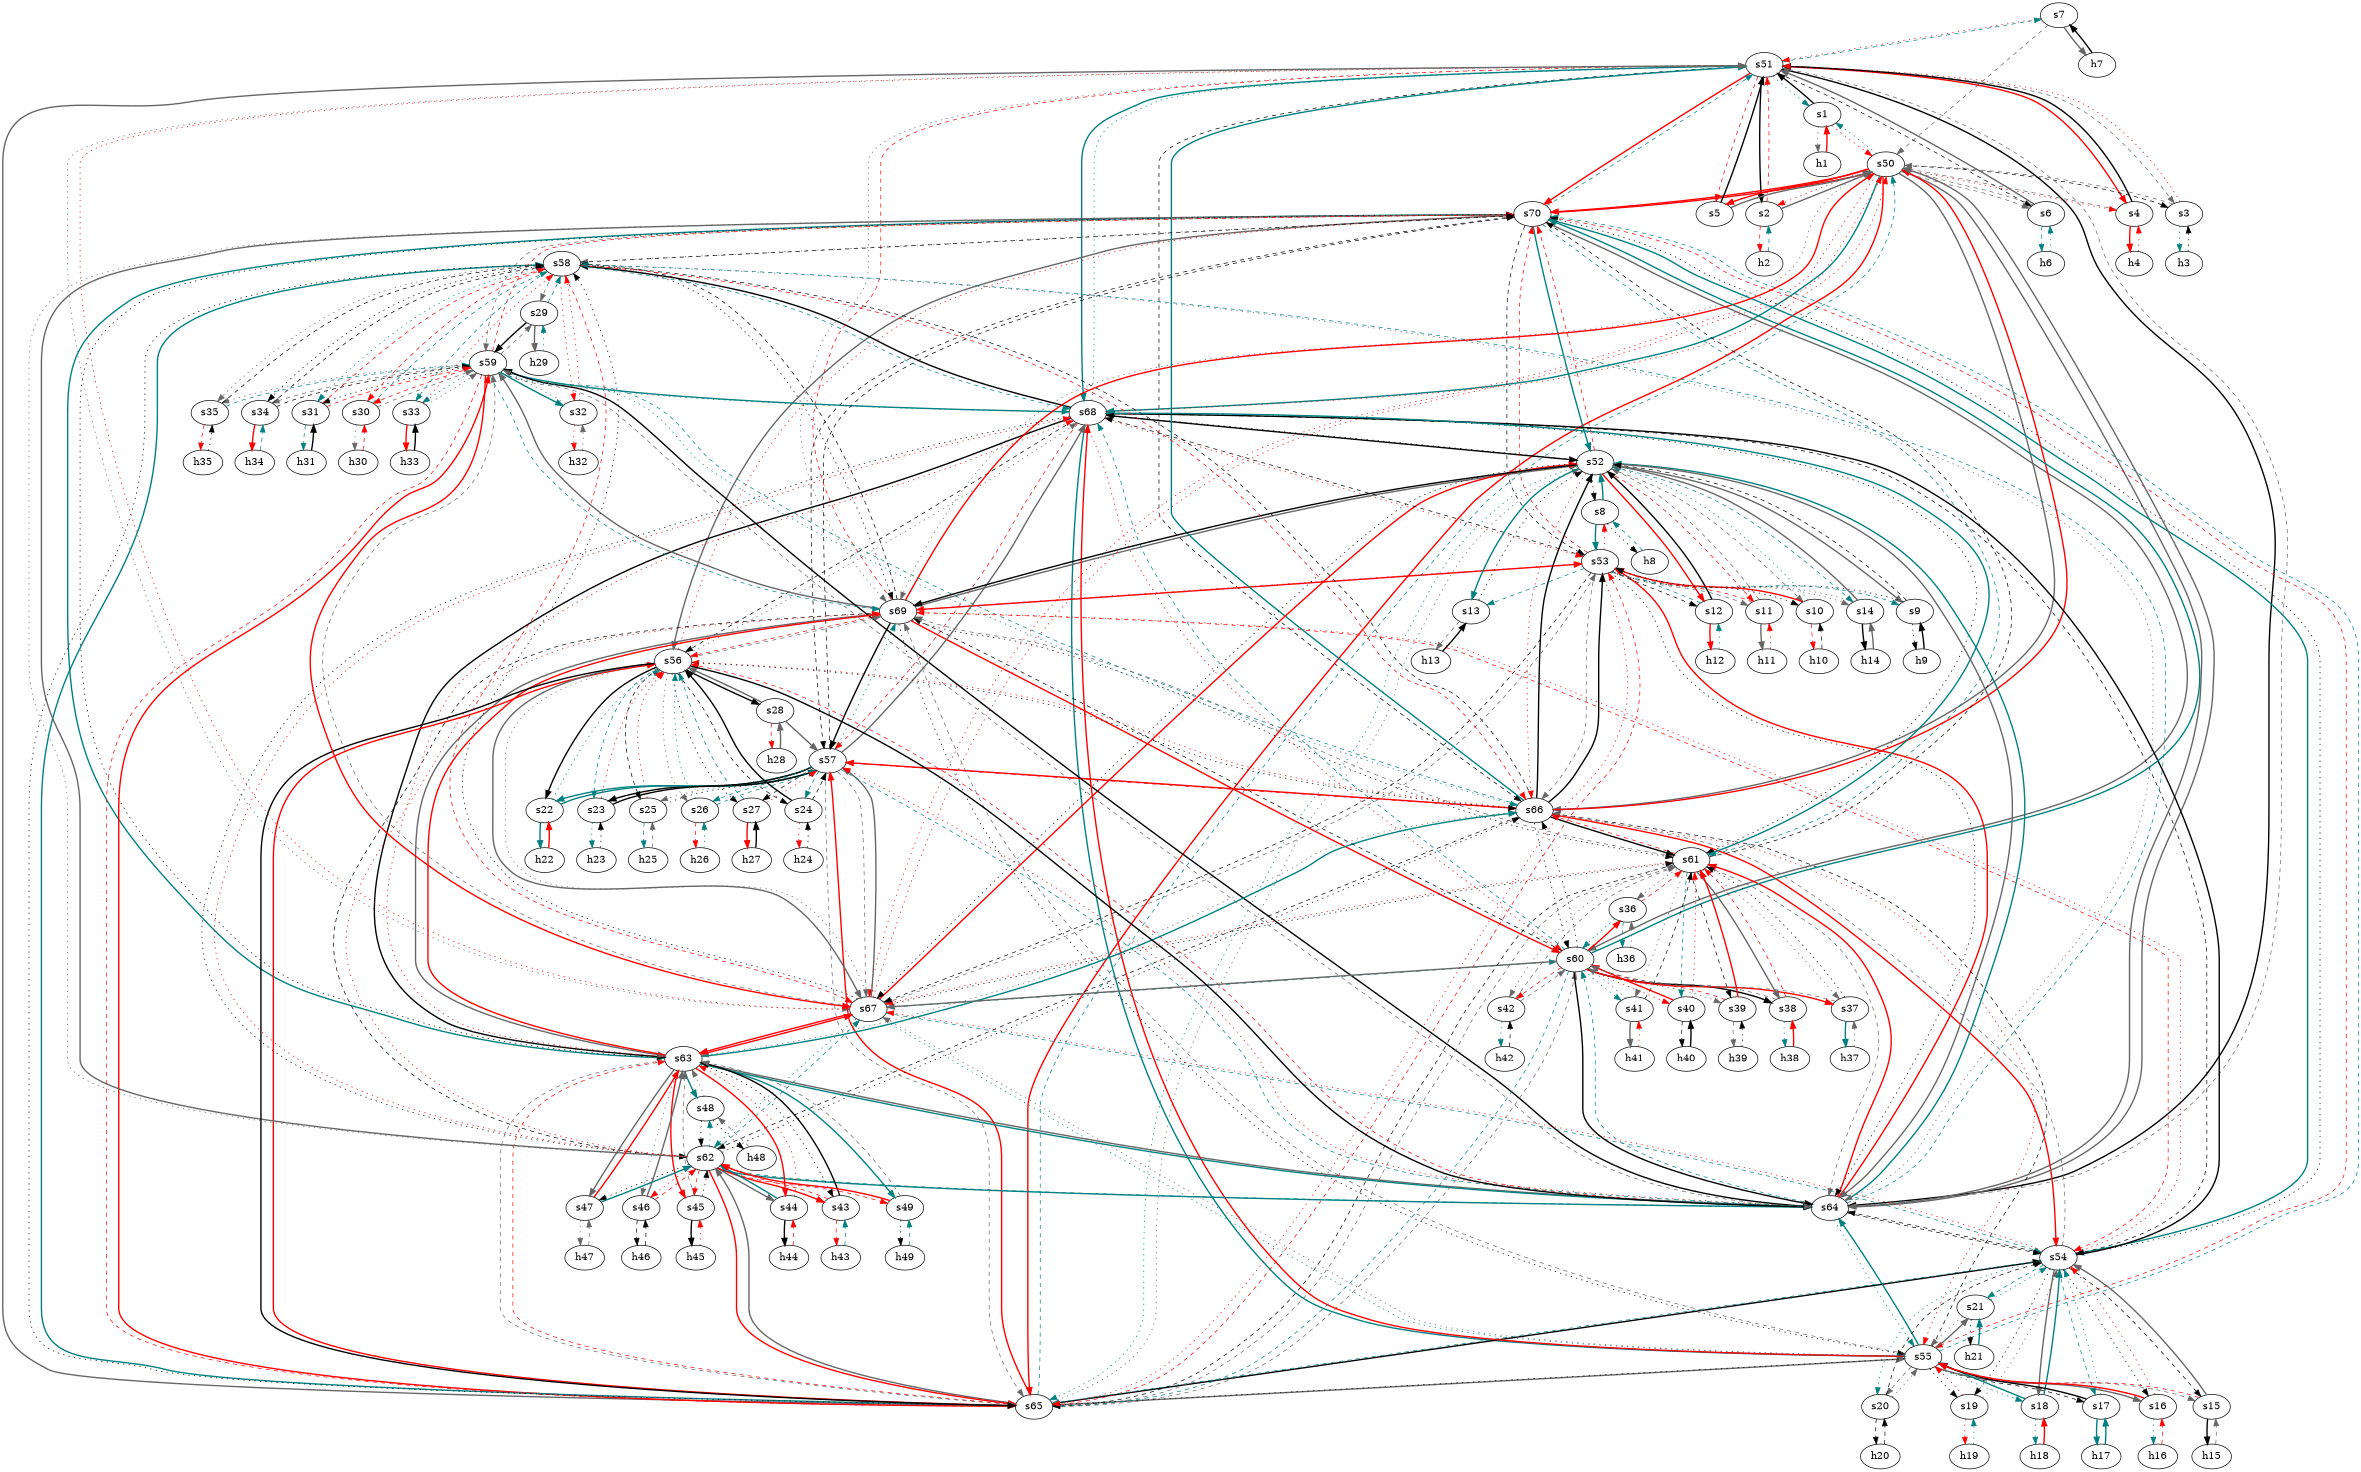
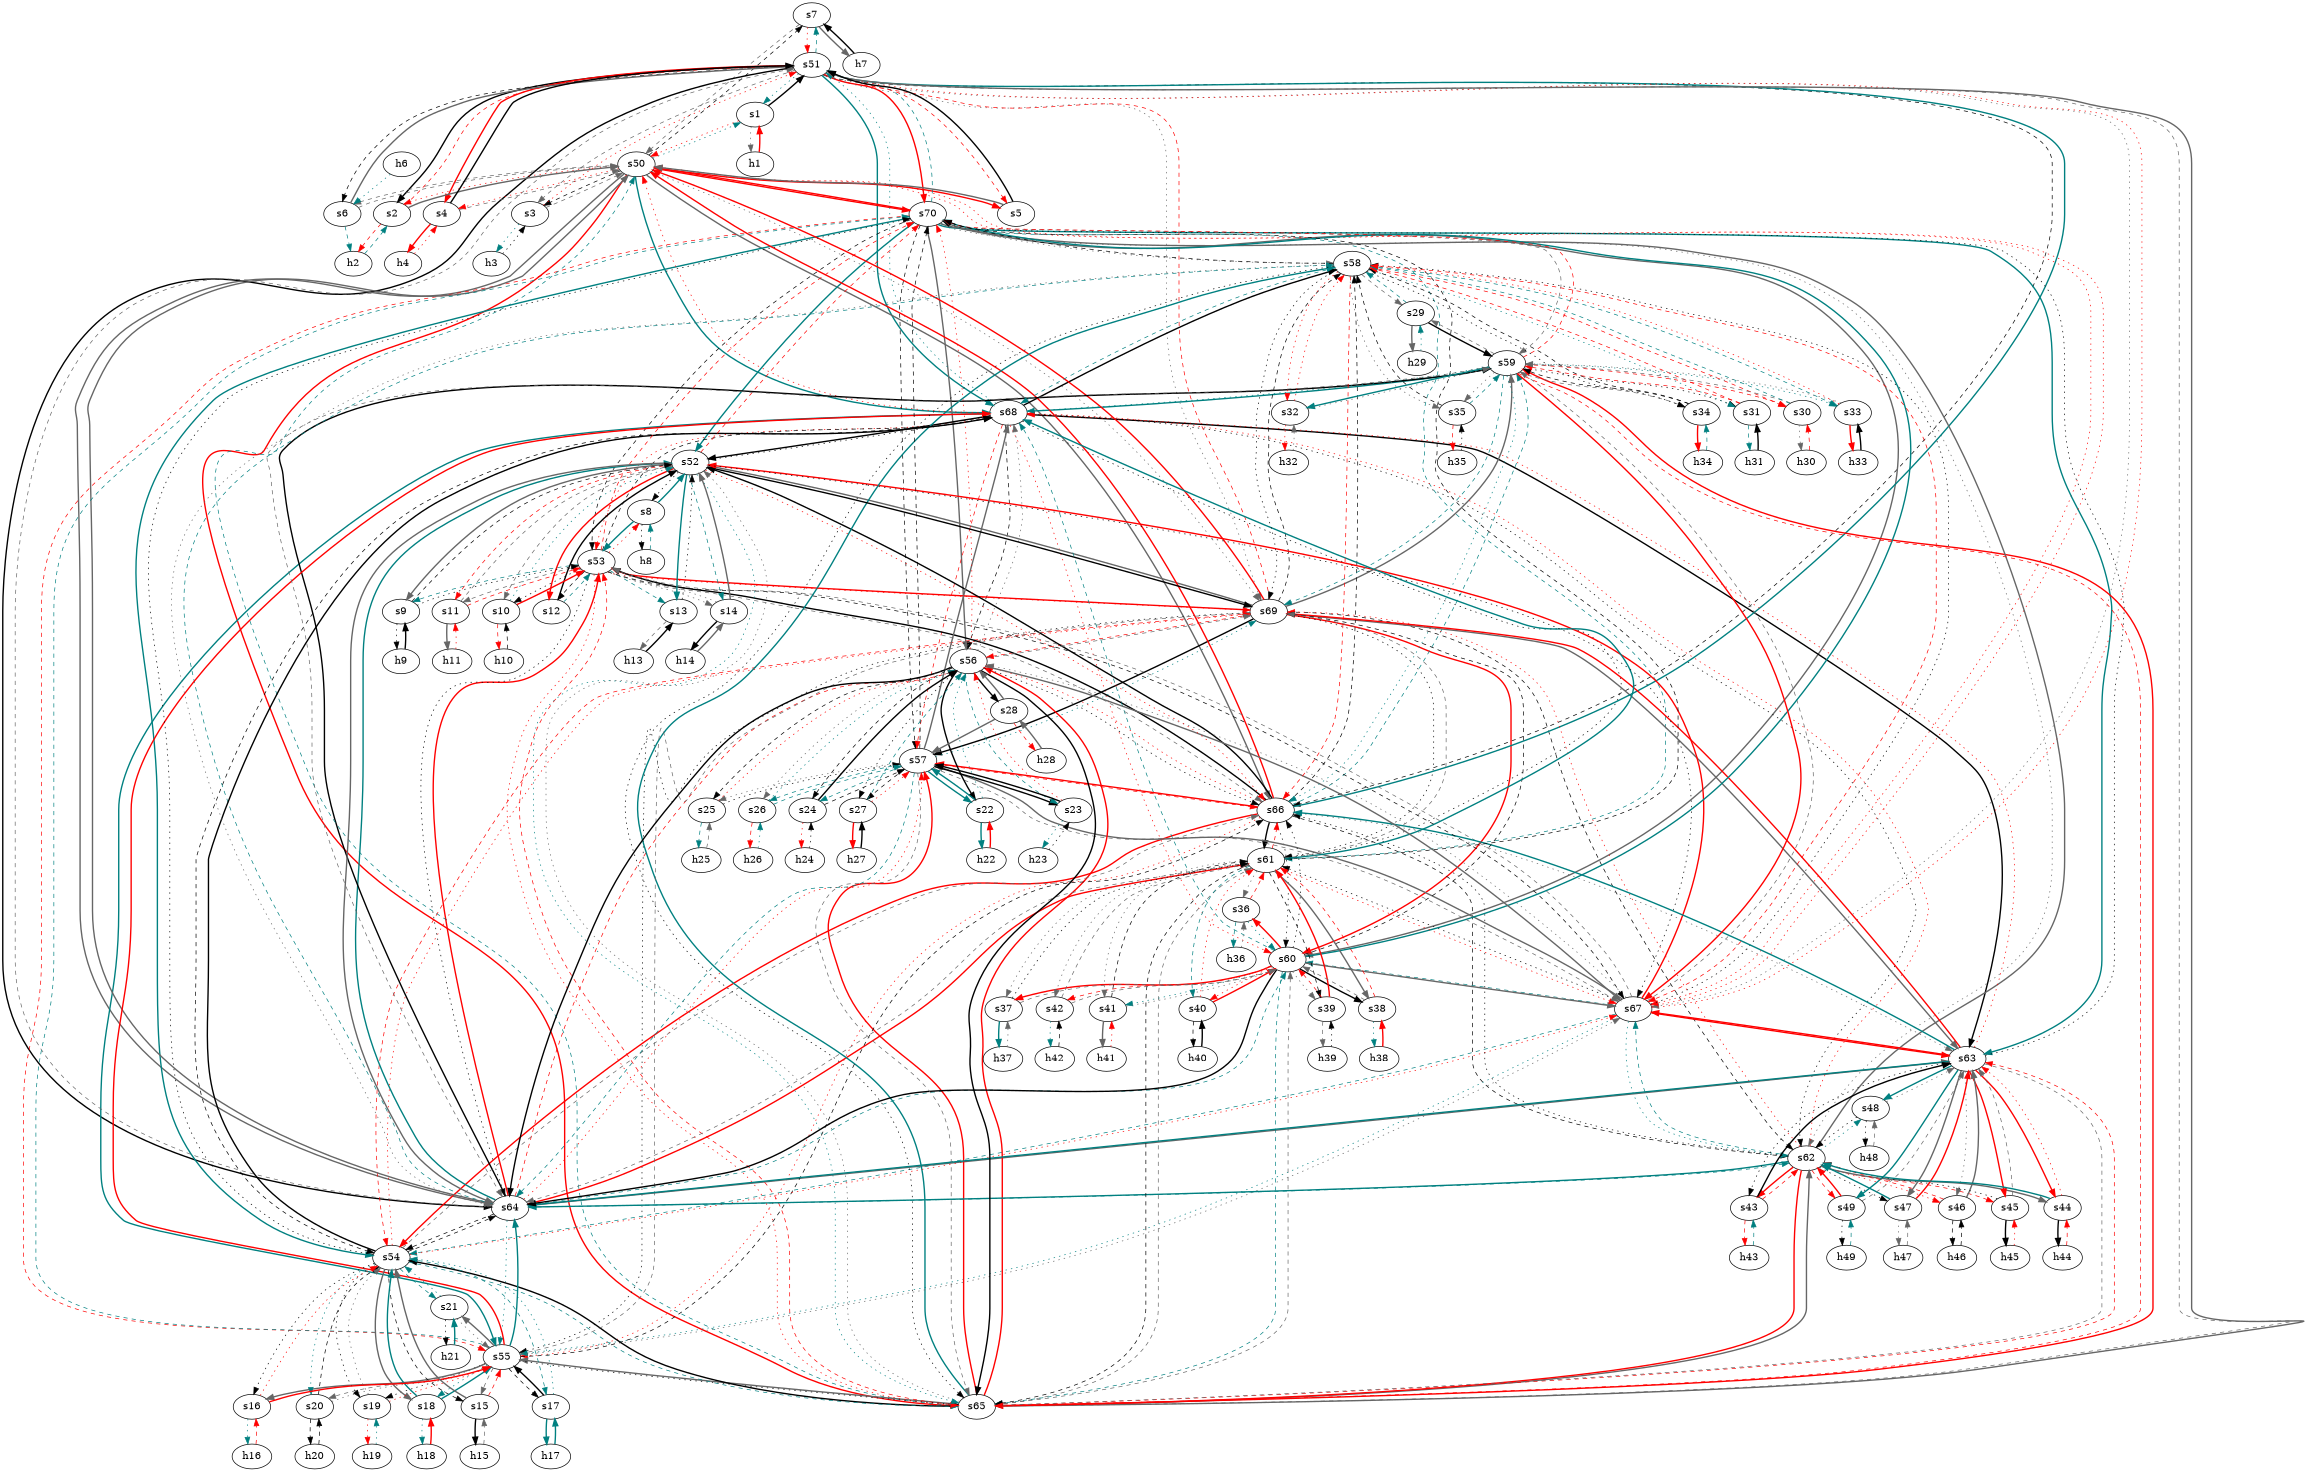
edge "s50" -> "s7": added
edge "s6" -> "h6": now "s6" -> "h2"
node "h12": removed
edge "s51" -> "s65": added
